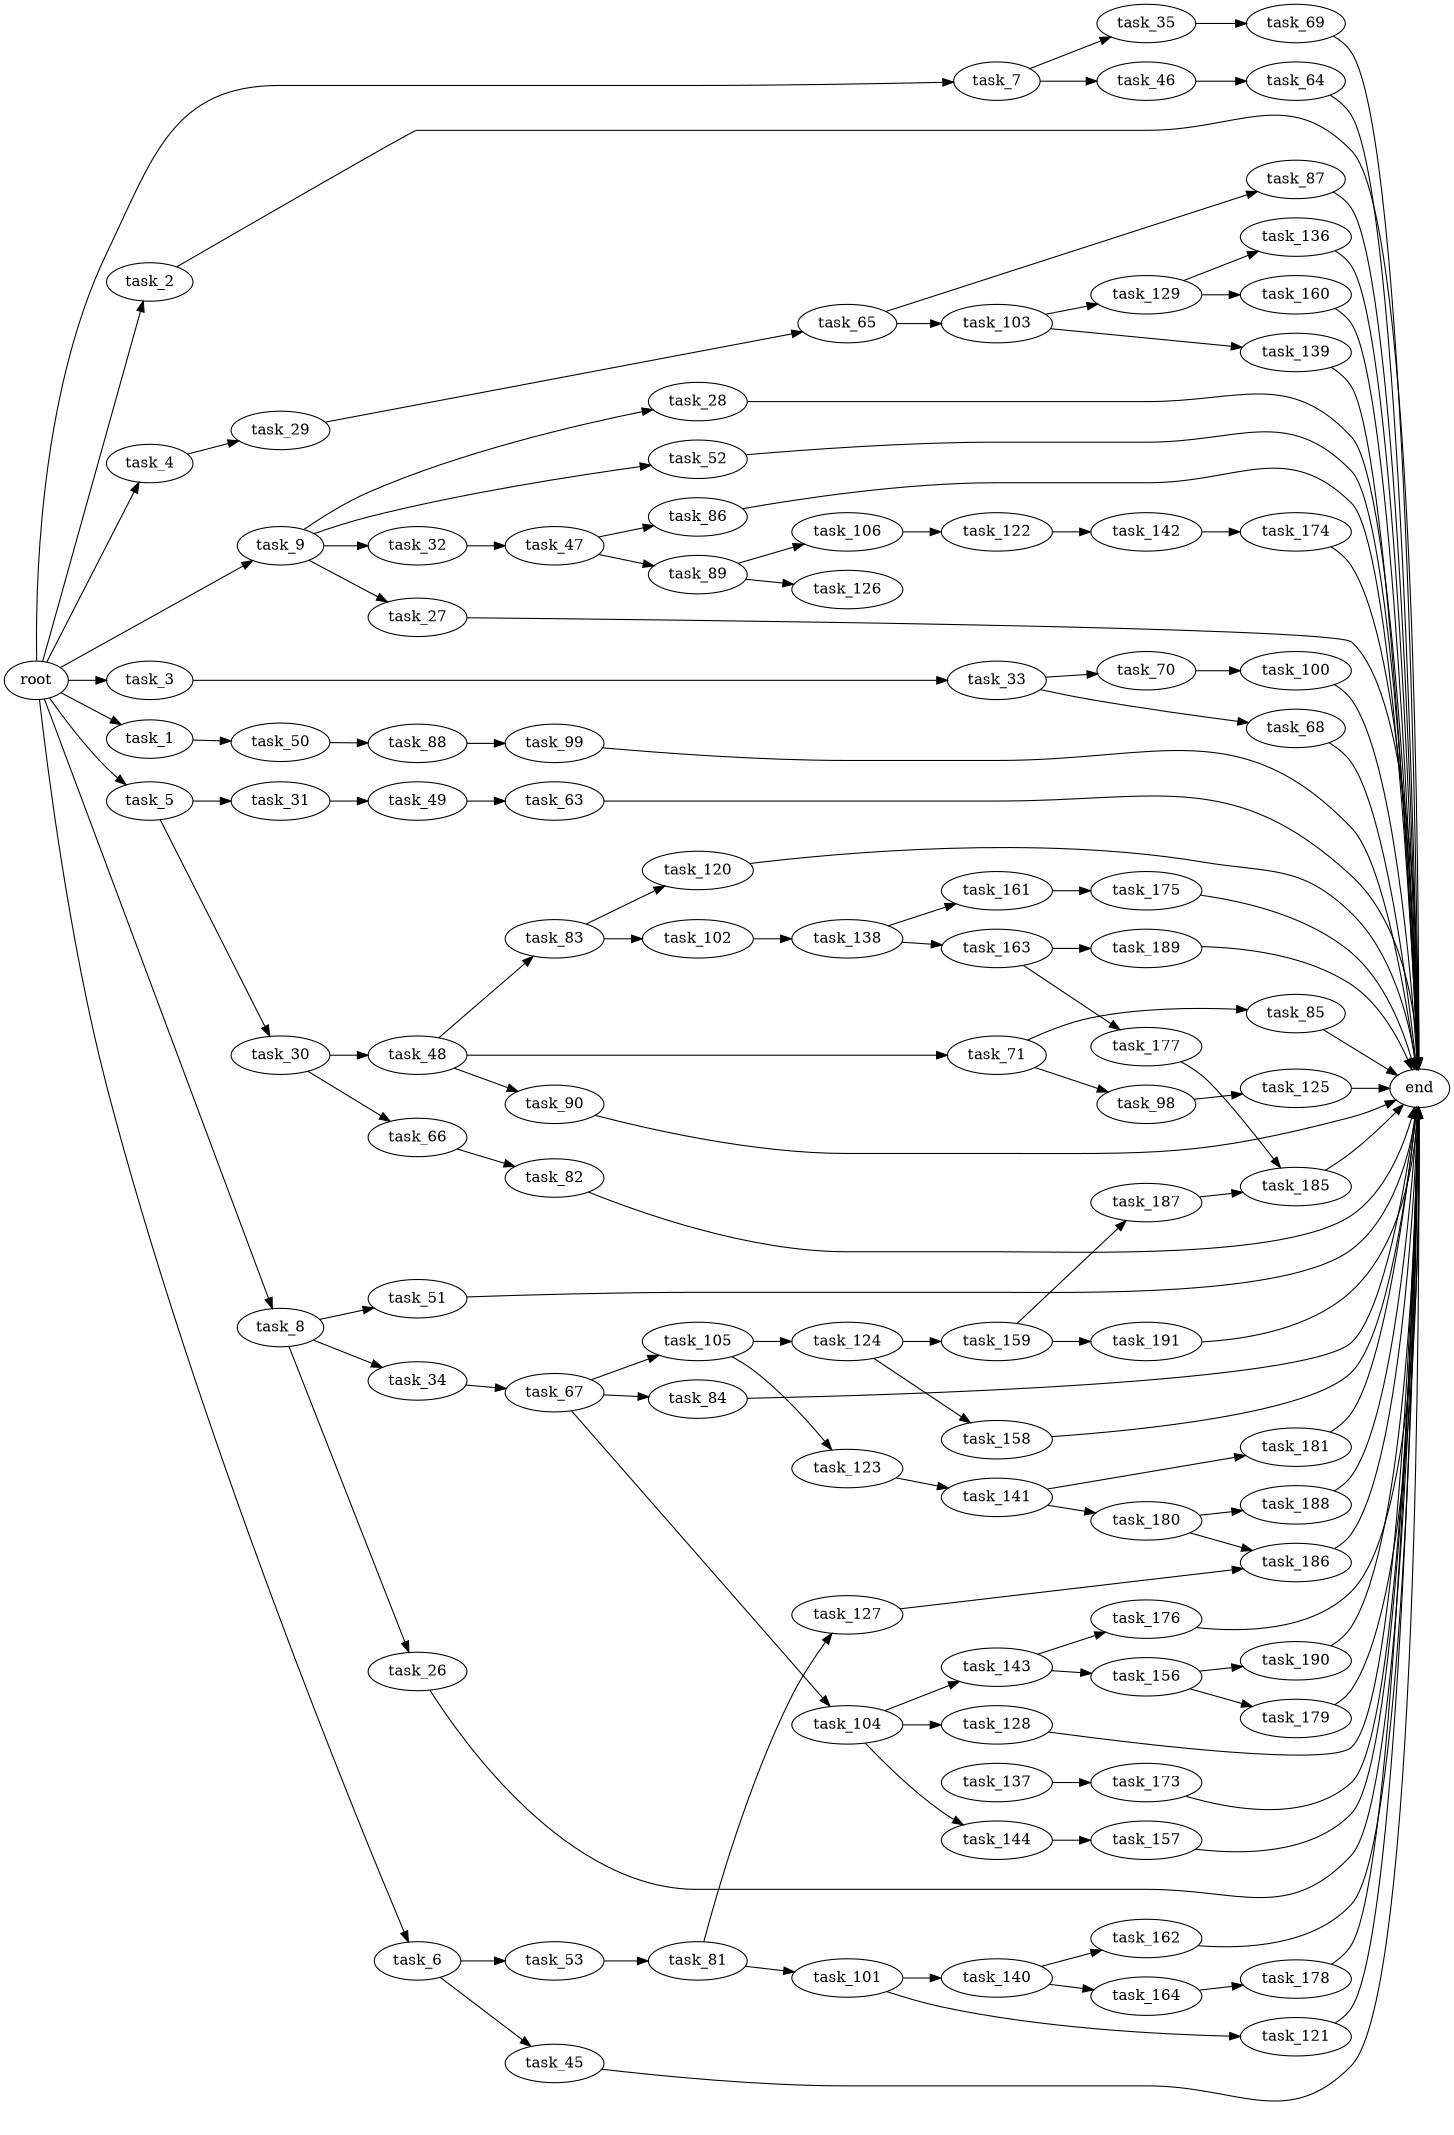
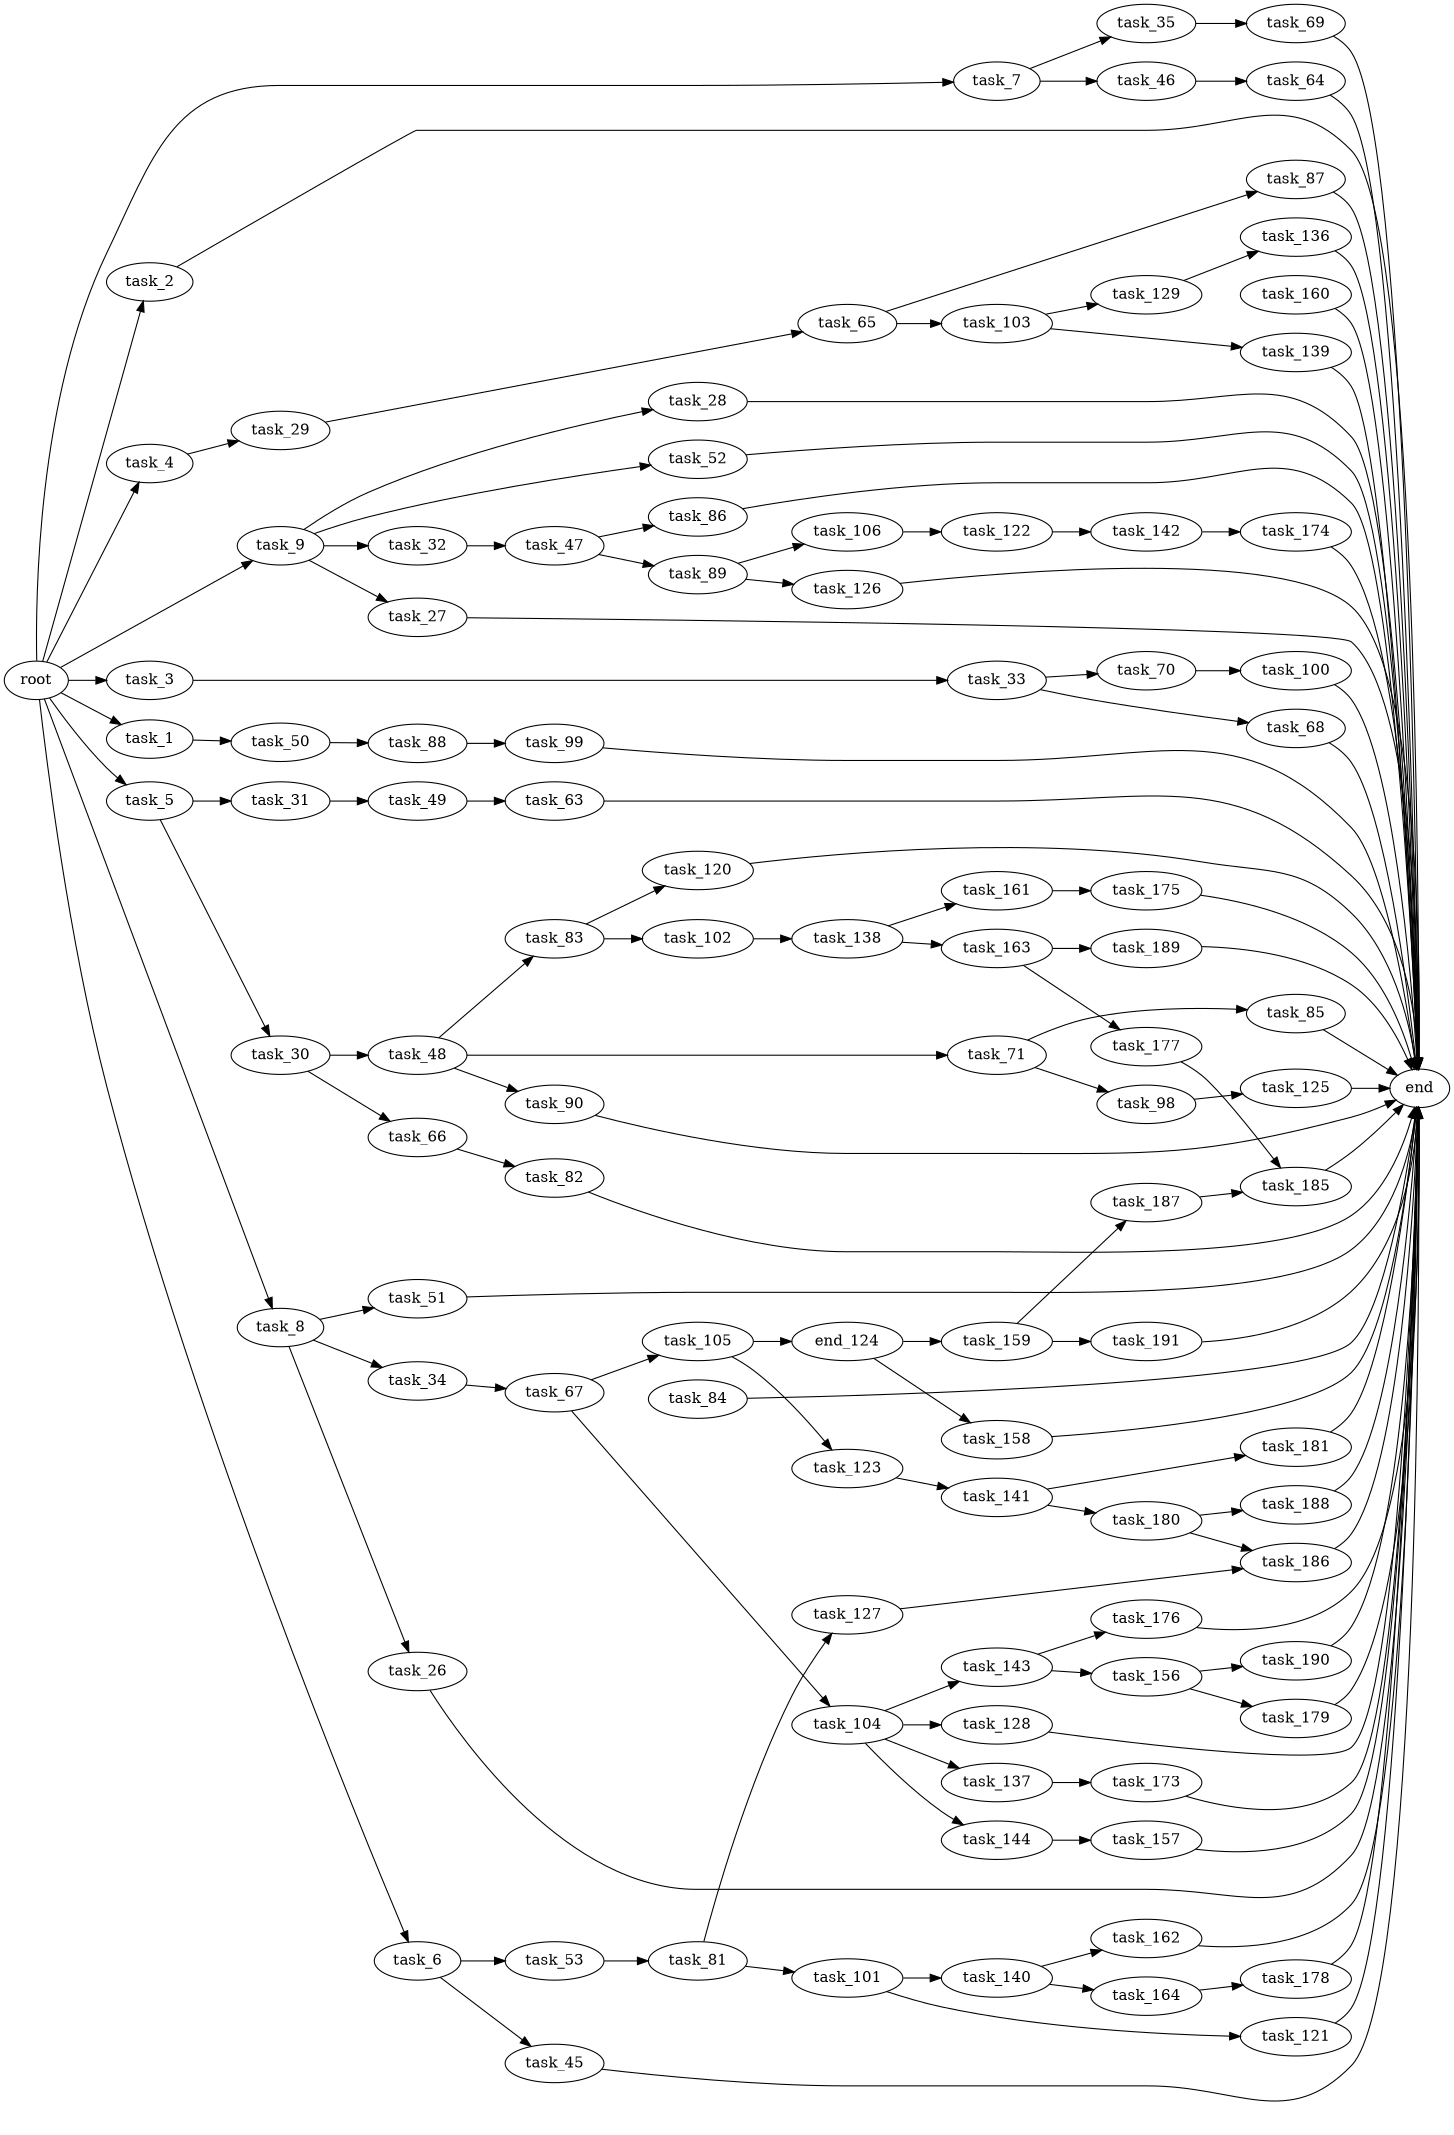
edge "task_129" -> "task_160": removed
edge "task_126" -> "end": added
node "task_124": label "task_124" -> "end_124"
edge "task_67" -> "task_84": removed
edge "task_104" -> "task_137": added
